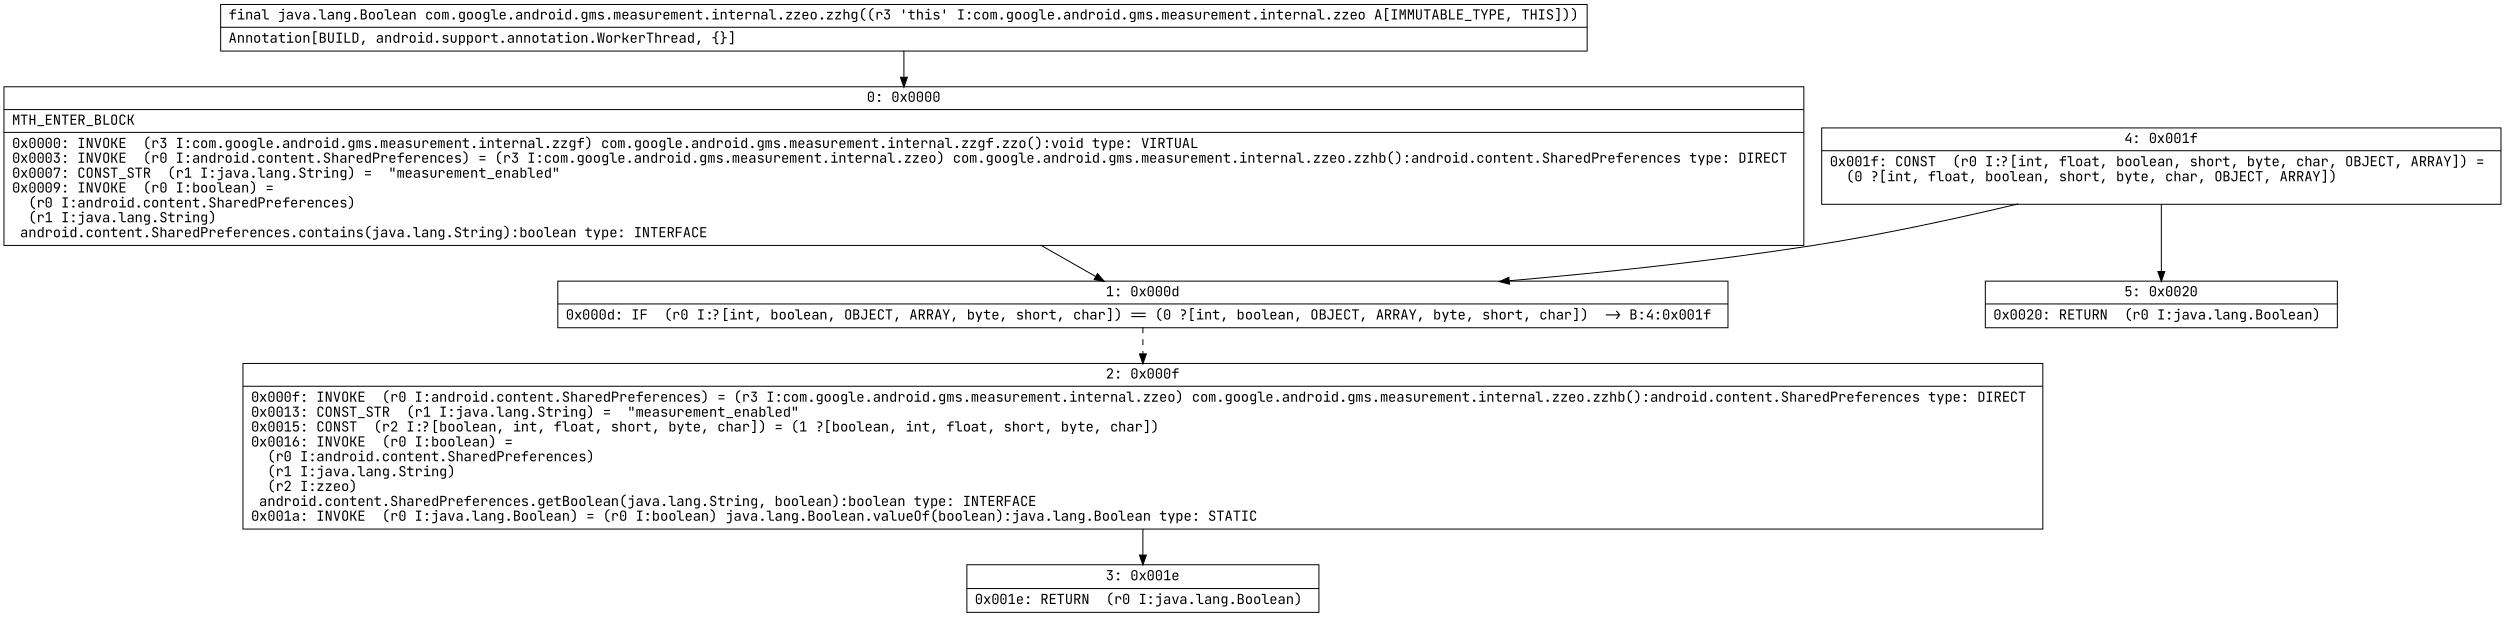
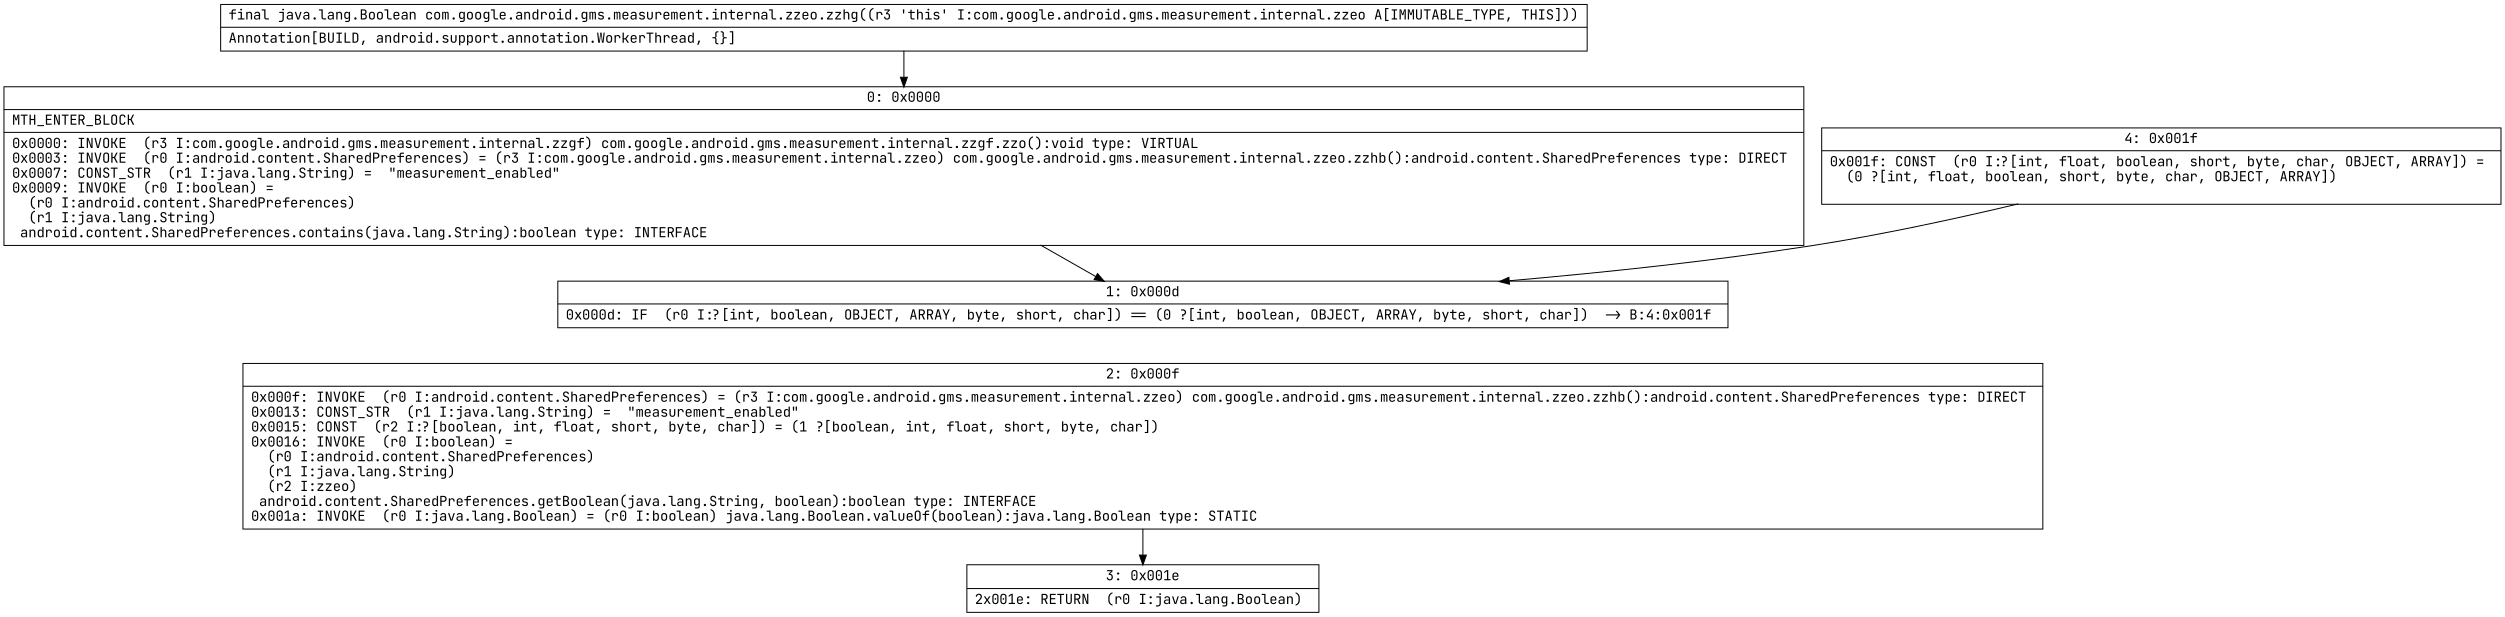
node "5: 0x0020": removed
edge "1: 0x000d" -> "2: 0x000f": removed
node "3: 0x001e": text "0x001e: RETURN  (r0 I:java.lang.Boolean)" -> "2x001e: RETURN  (r0 I:java.lang.Boolean)"
